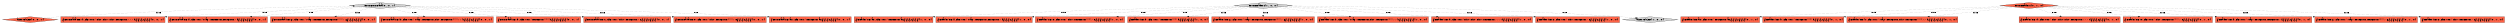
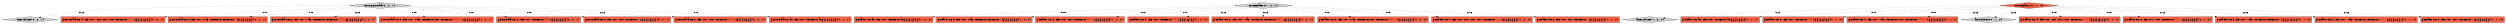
edge "enumHeaders['1', '0', '0']" -> "assertObject['1', '0', '0']": now "enumHeaders['0', '1', '0']" -> "assertObject['1', '0', '0']"
edge "assertObject['0', '0', '1']" -> "enumFormData['0', '0', '1']": reversed
node "assertObject['0', '0', '1']": fillcolor tomato -> lightgray
node "assertObject['0', '1', '0']": added
